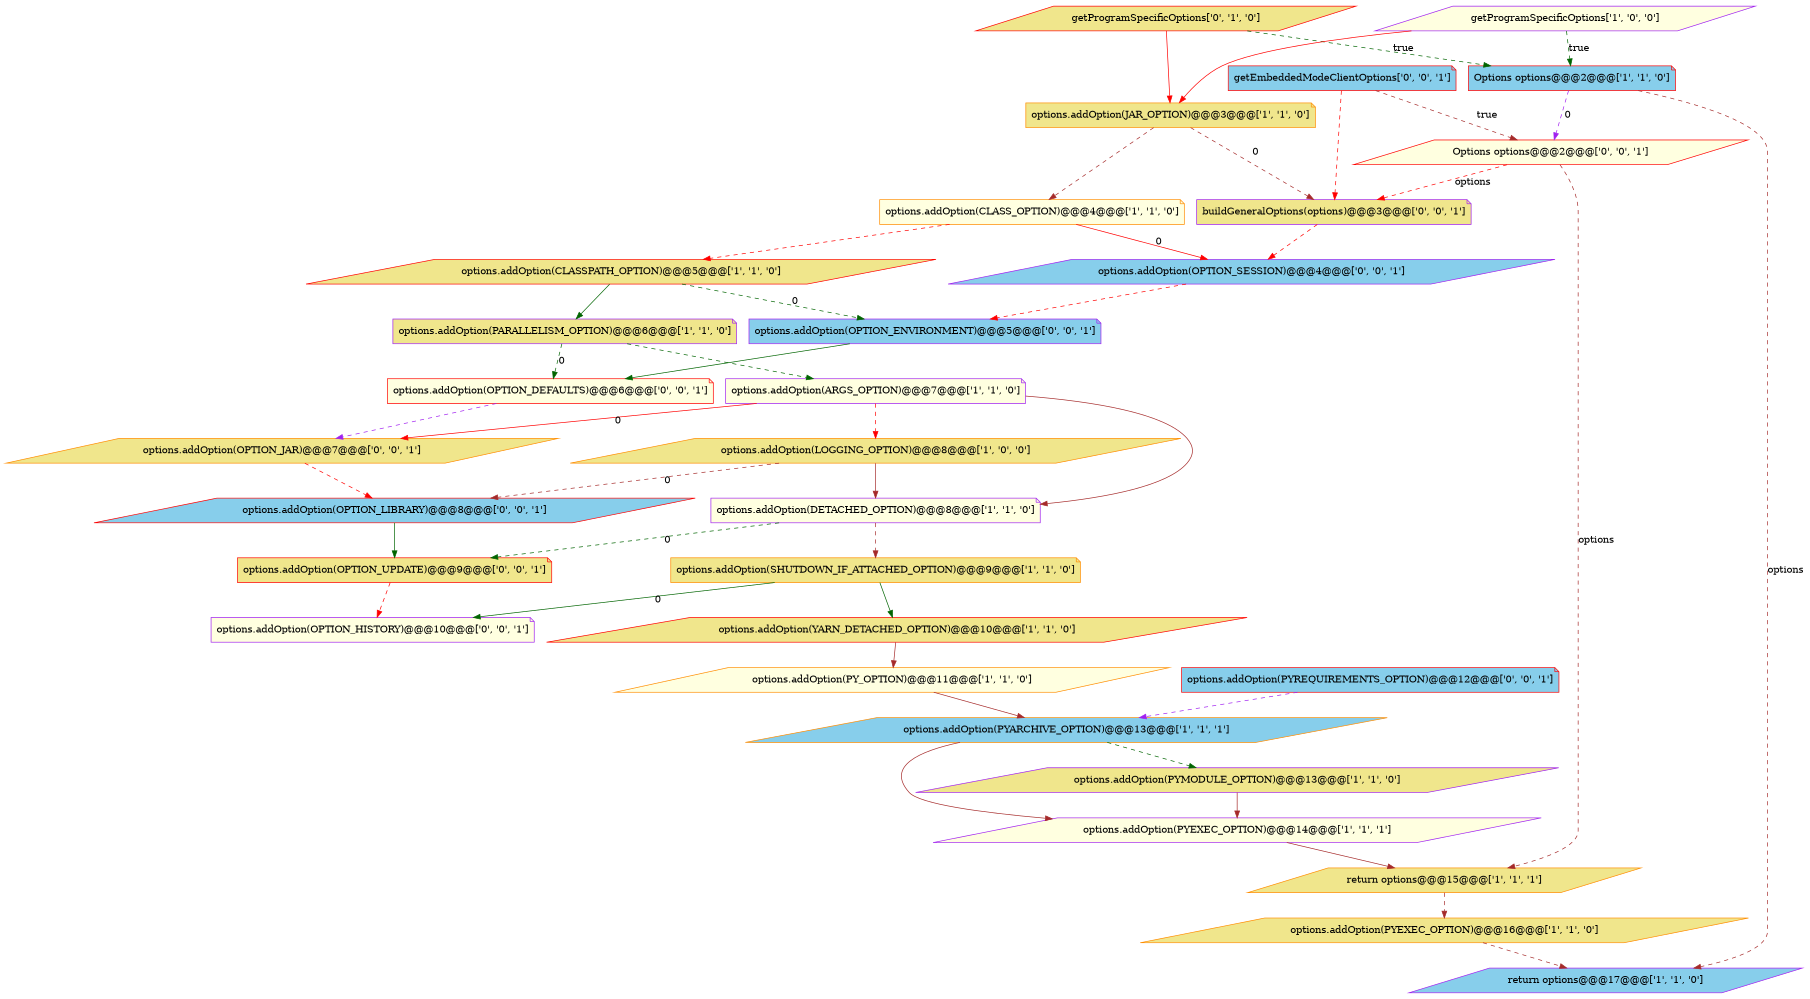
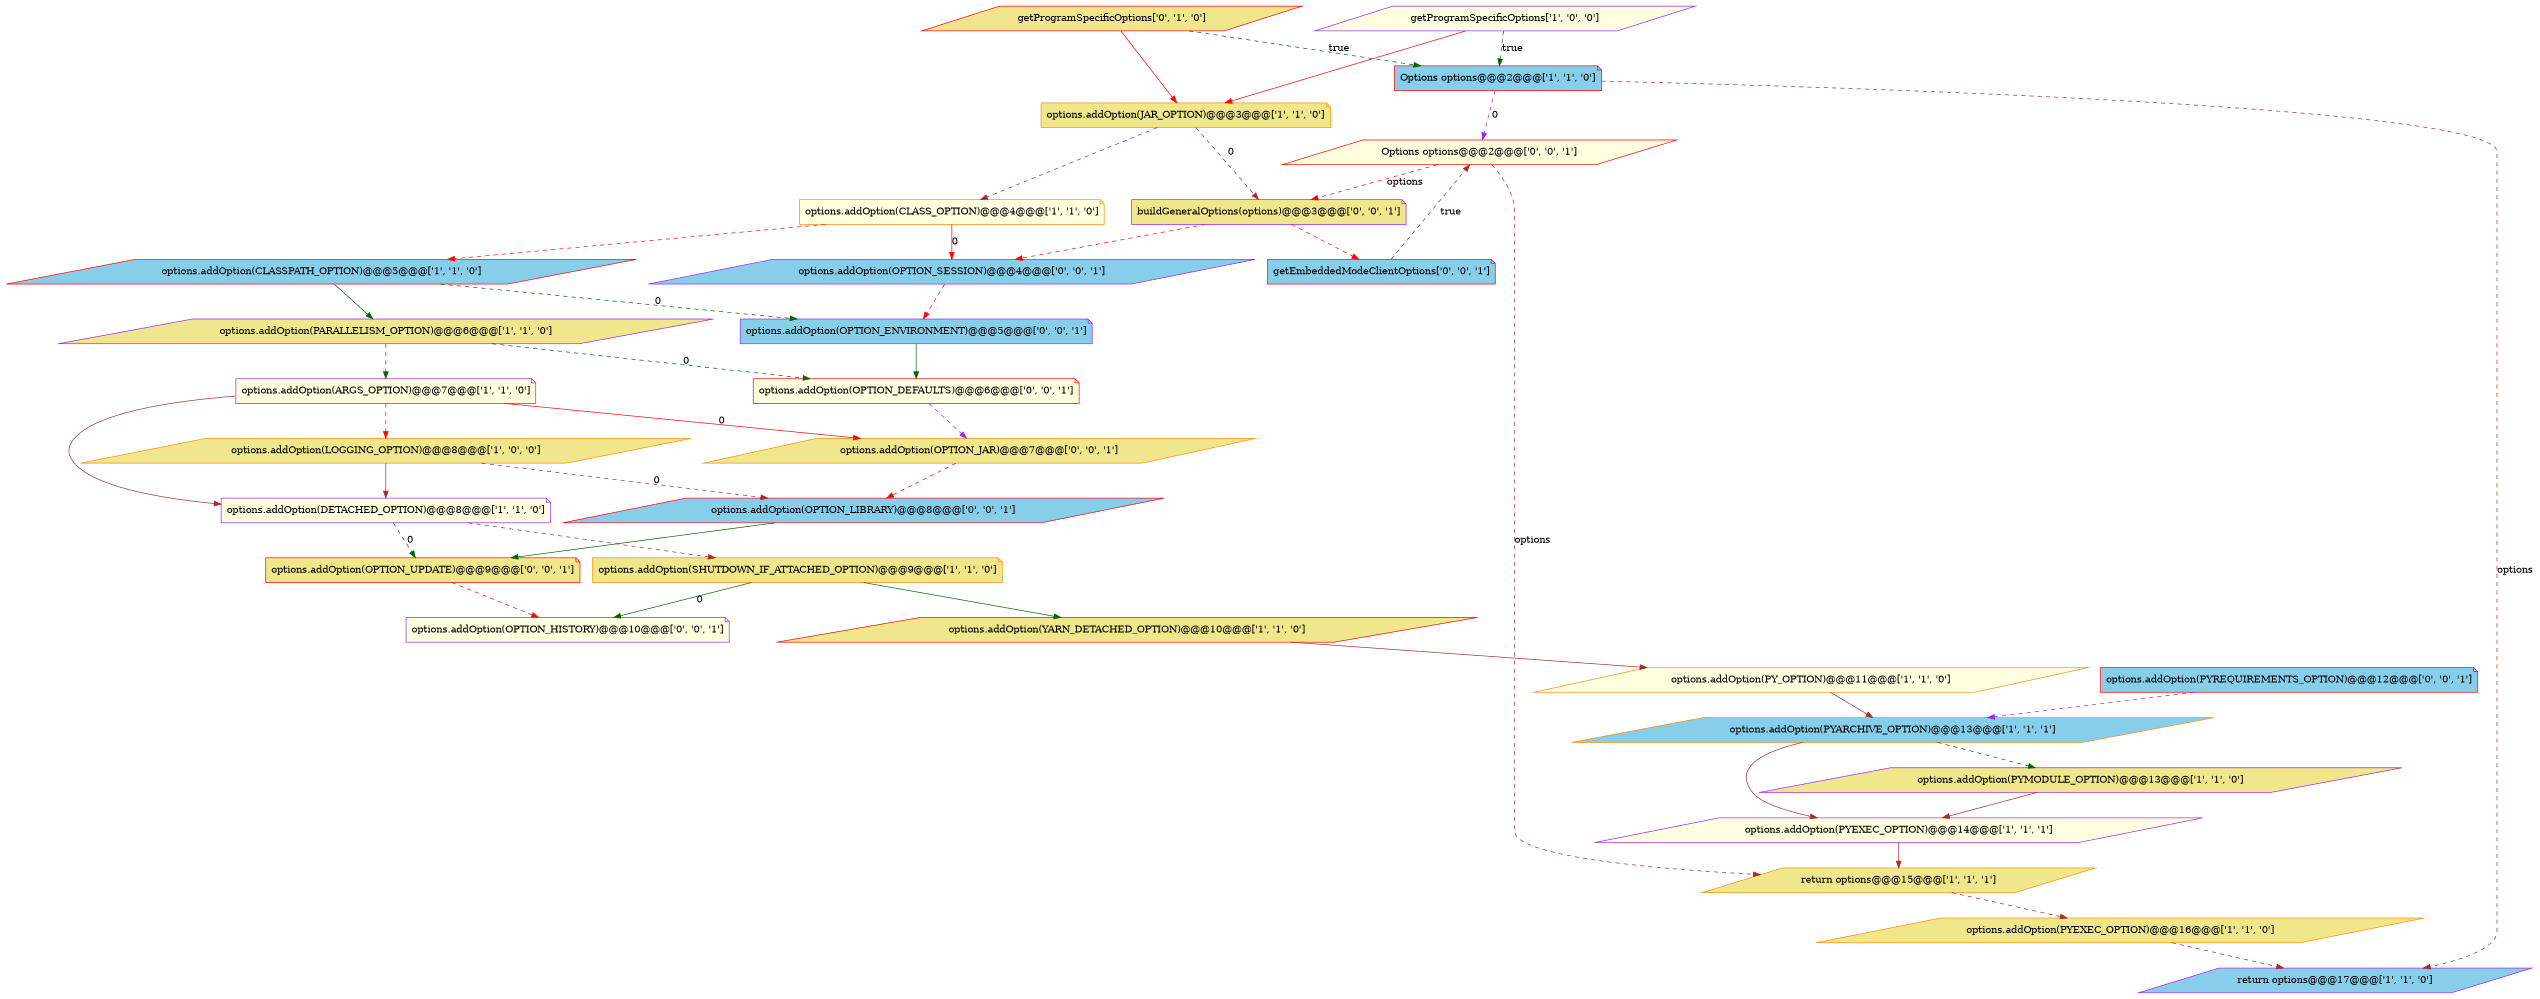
edge "getEmbeddedModeClientOptions['0', '0', '1']" -> "buildGeneralOptions(options)@@@3@@@['0', '0', '1']": reversed
node "options.addOption(CLASSPATH_OPTION)@@@5@@@['1', '1', '0']": fillcolor khaki -> skyblue
node "options.addOption(PARALLELISM_OPTION)@@@6@@@['1', '1', '0']": shape note -> parallelogram
